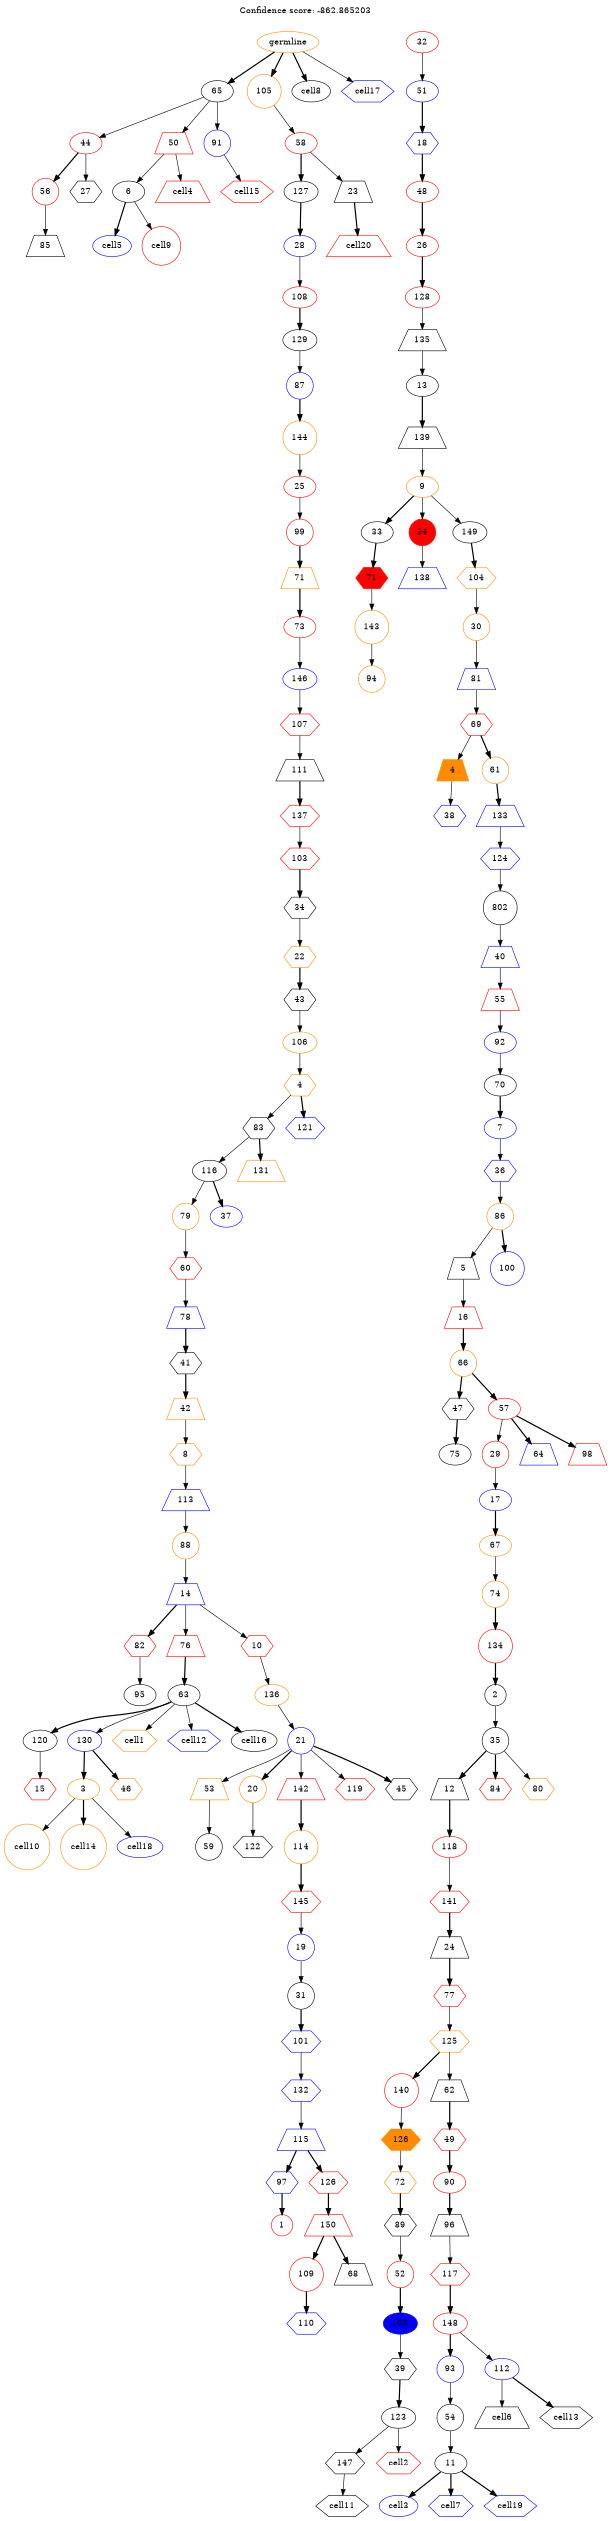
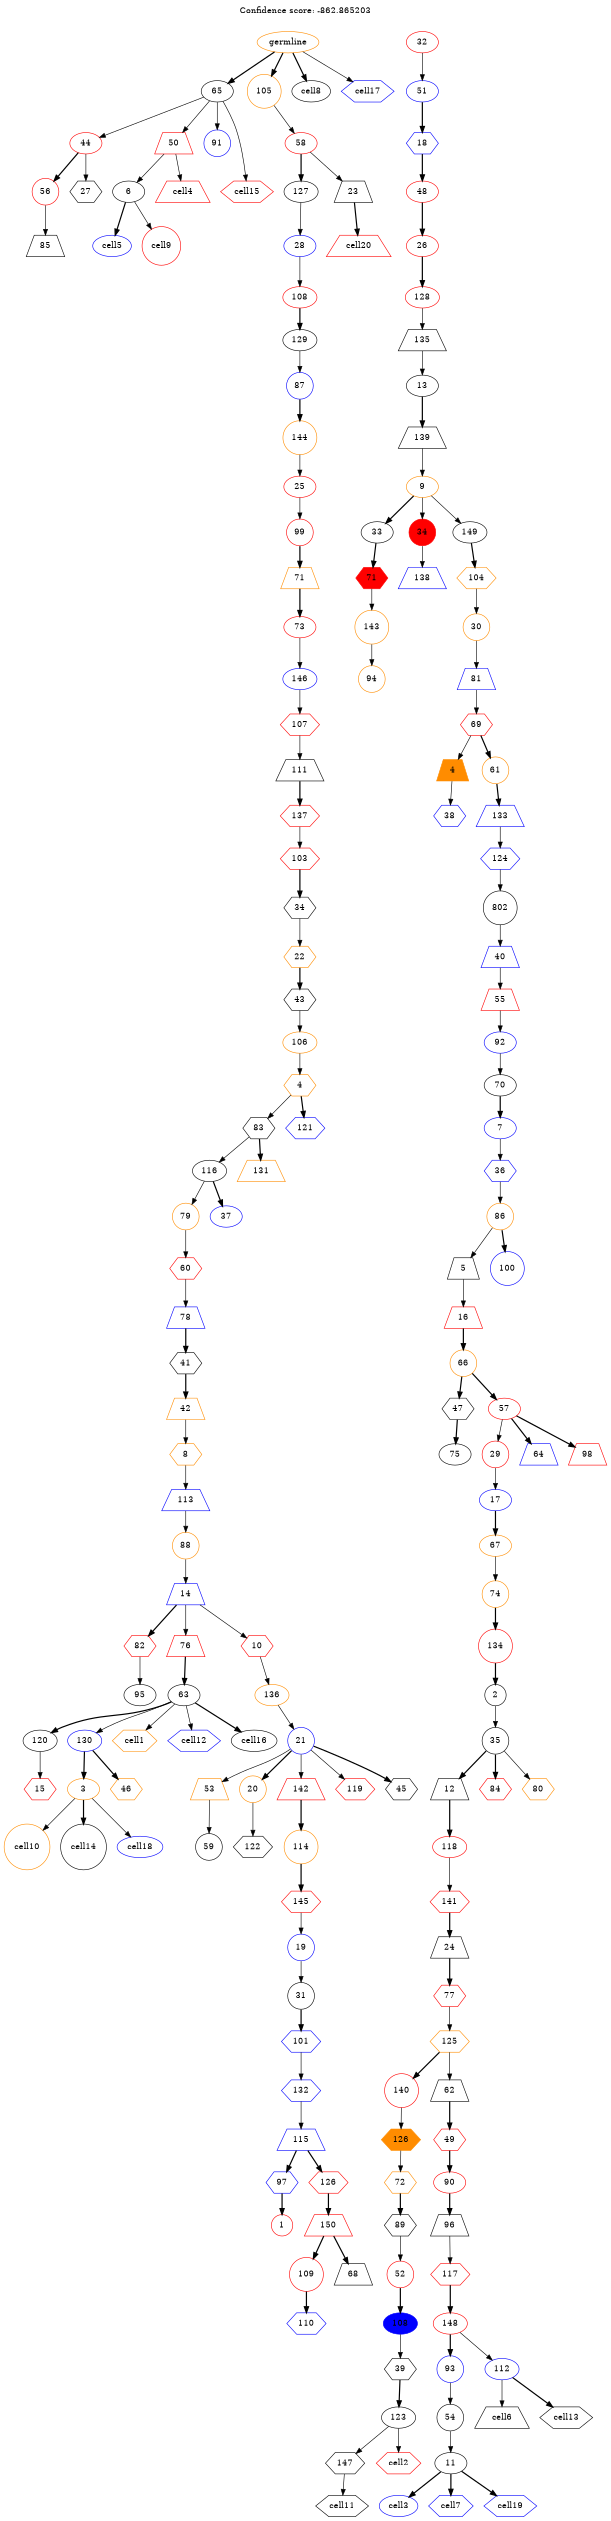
edge "91" -> "cell15": now "65" -> "cell15"
edge "127" -> "28": style bold -> solid
node "cell14": color darkorange -> black
